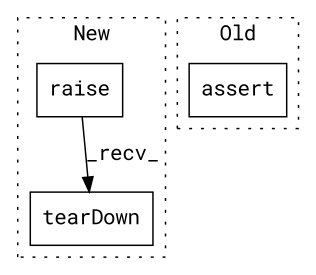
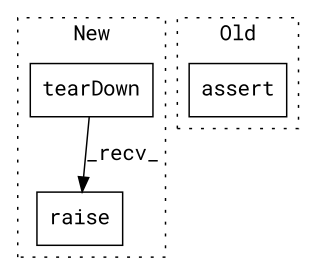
edge "raise" -> "tearDown": reversed
